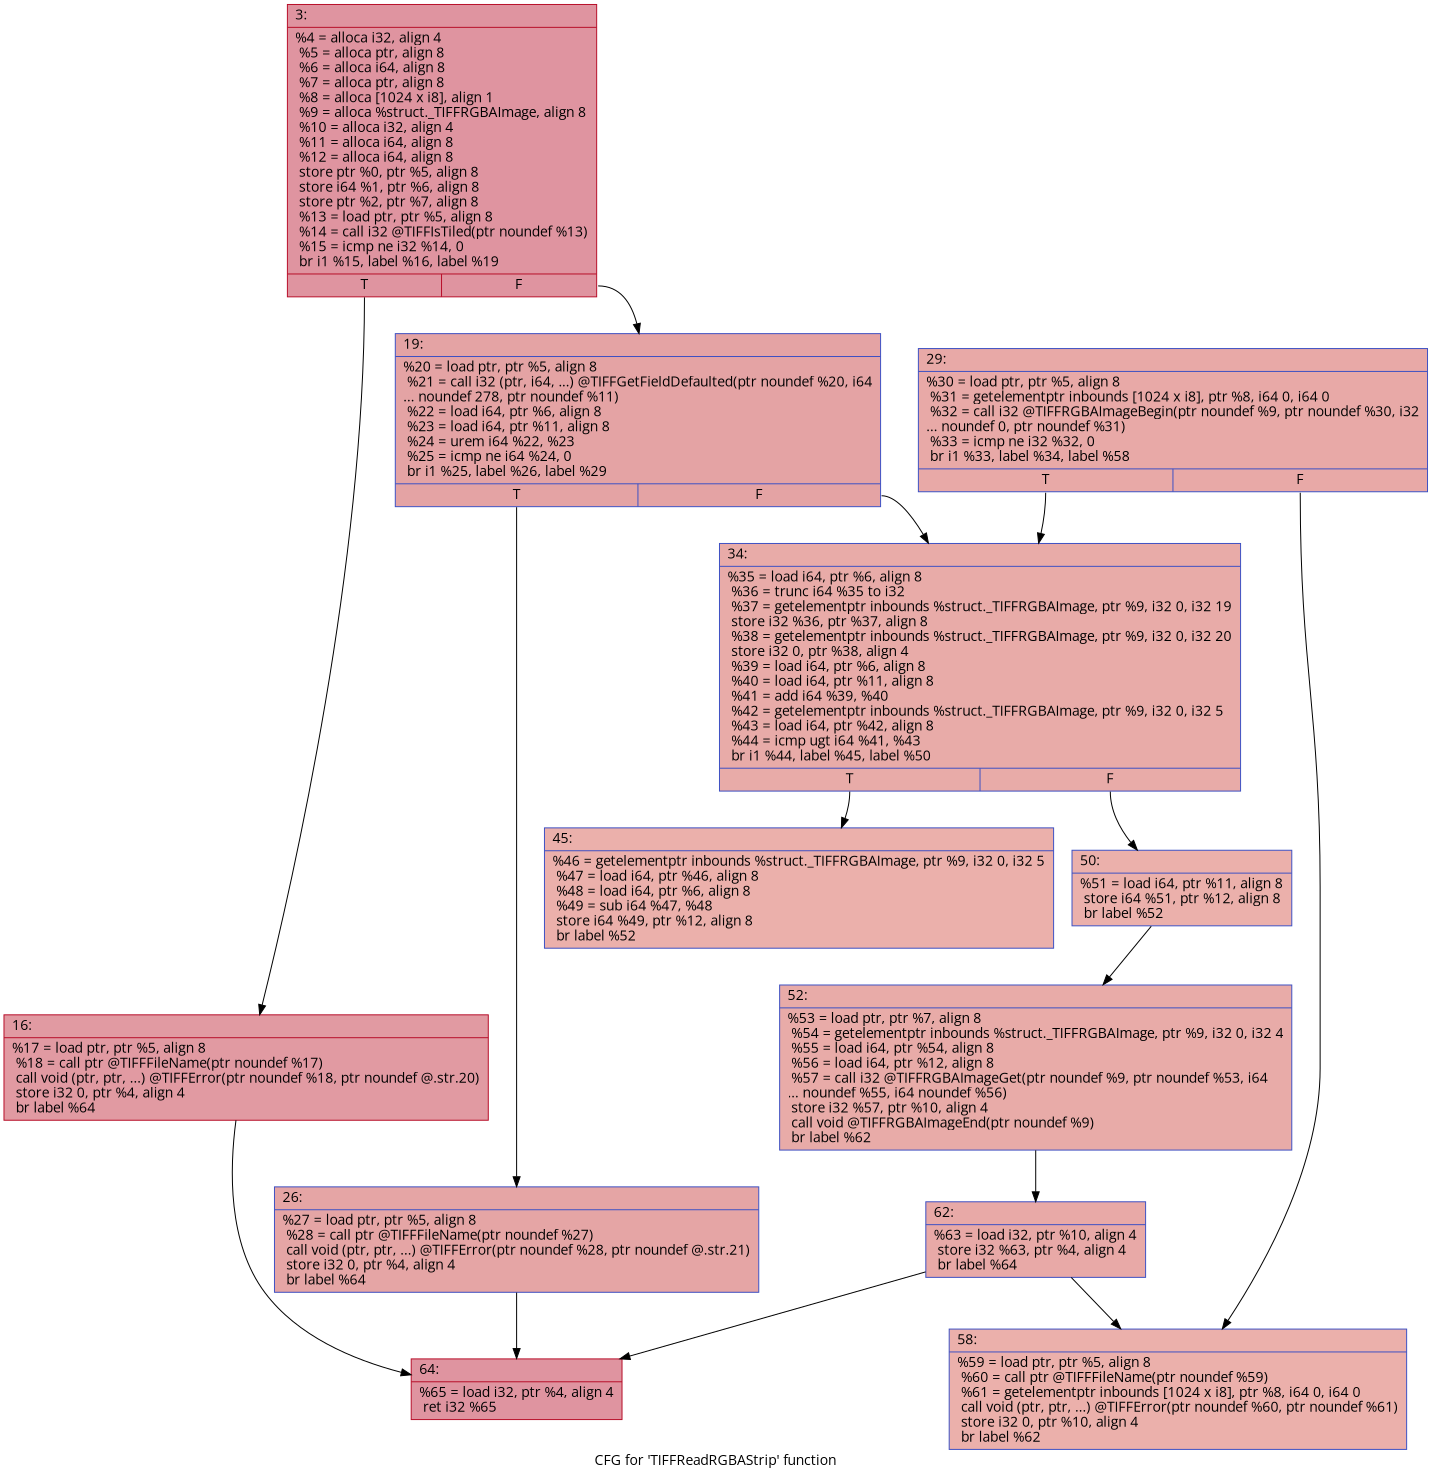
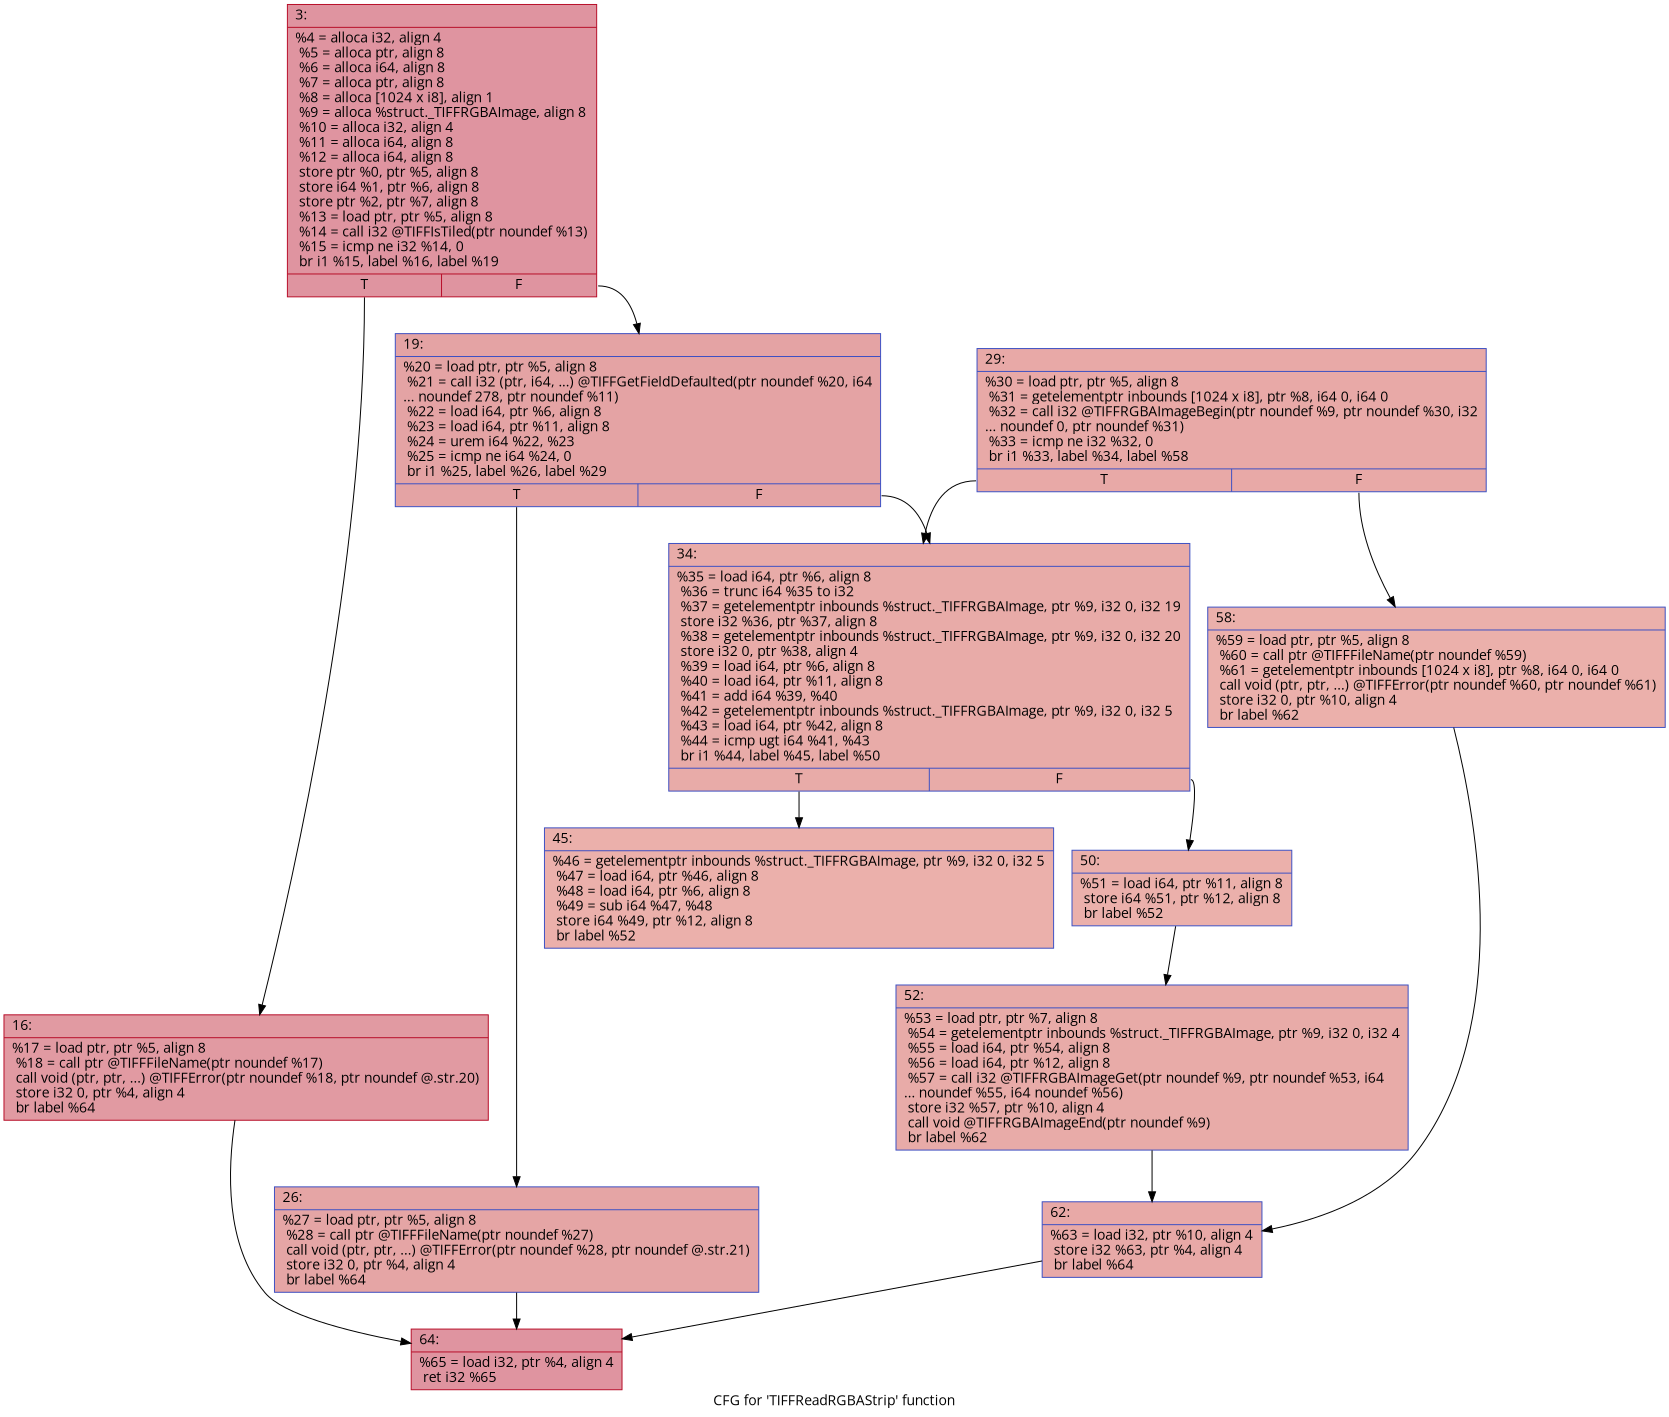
edge "62:" -> "58:": reversed
